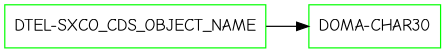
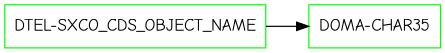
node "DOMA-CHAR30": label "DOMA-CHAR30" -> "DOMA-CHAR35"
